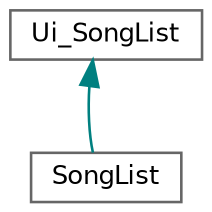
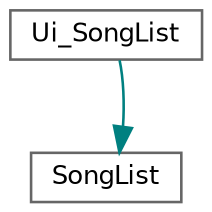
edge "SongList" -> "Ui_SongList": reversed
